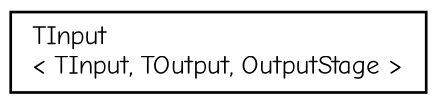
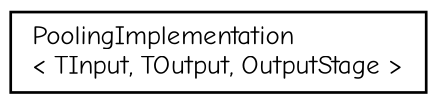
node "TInput < TInput, TOutput, OutputStage >": label "TInput < TInput, TOutput, OutputStage >" -> "PoolingImplementation < TInput, TOutput, OutputStage >"
